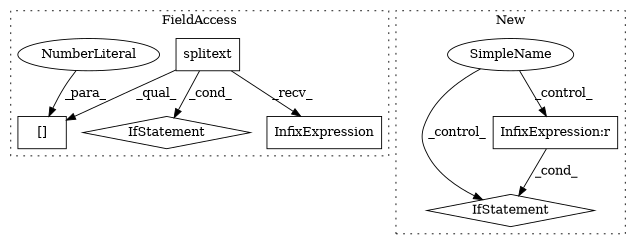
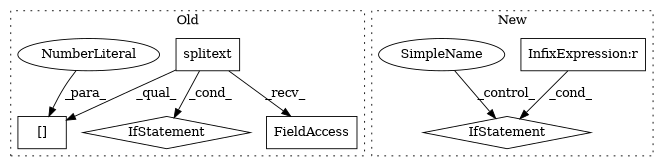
cluster "FieldAccess": label "FieldAccess" -> "Old"
edge "SimpleName" -> "InfixExpression:r": removed, label "_control_"
node "InfixExpression": label "InfixExpression" -> "FieldAccess"
